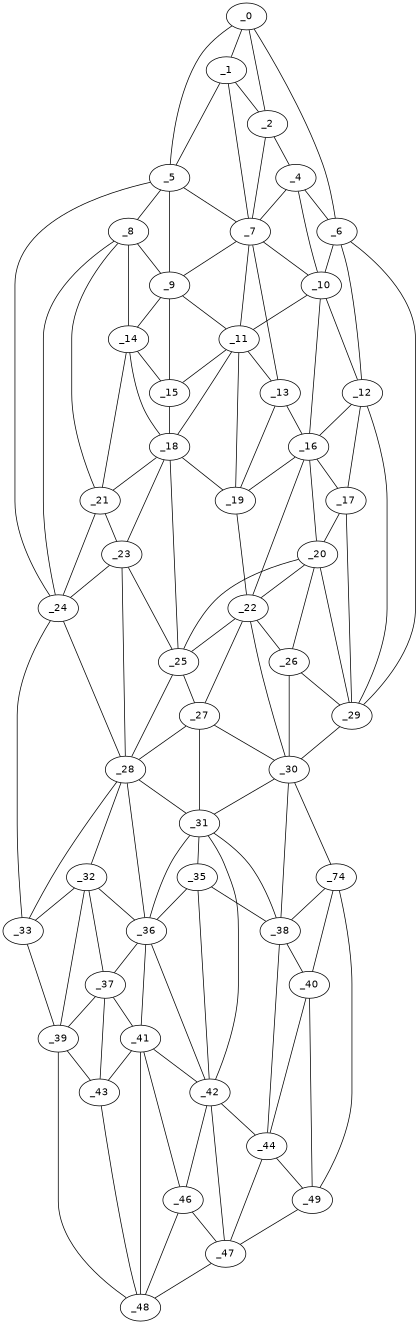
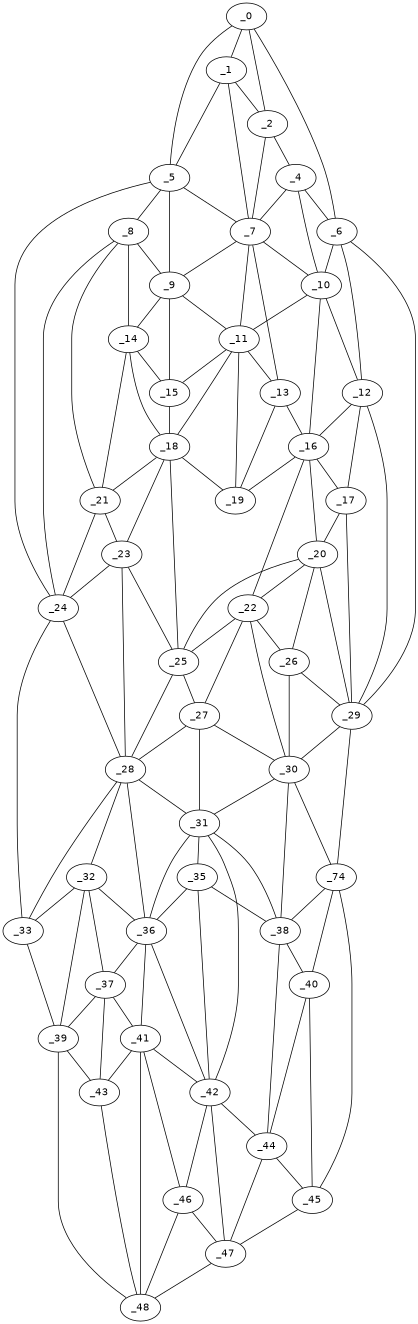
edge "_19" -- "_22": removed
edge "_29" -- "_74": added
node "_49": label "_49" -> "_45"
